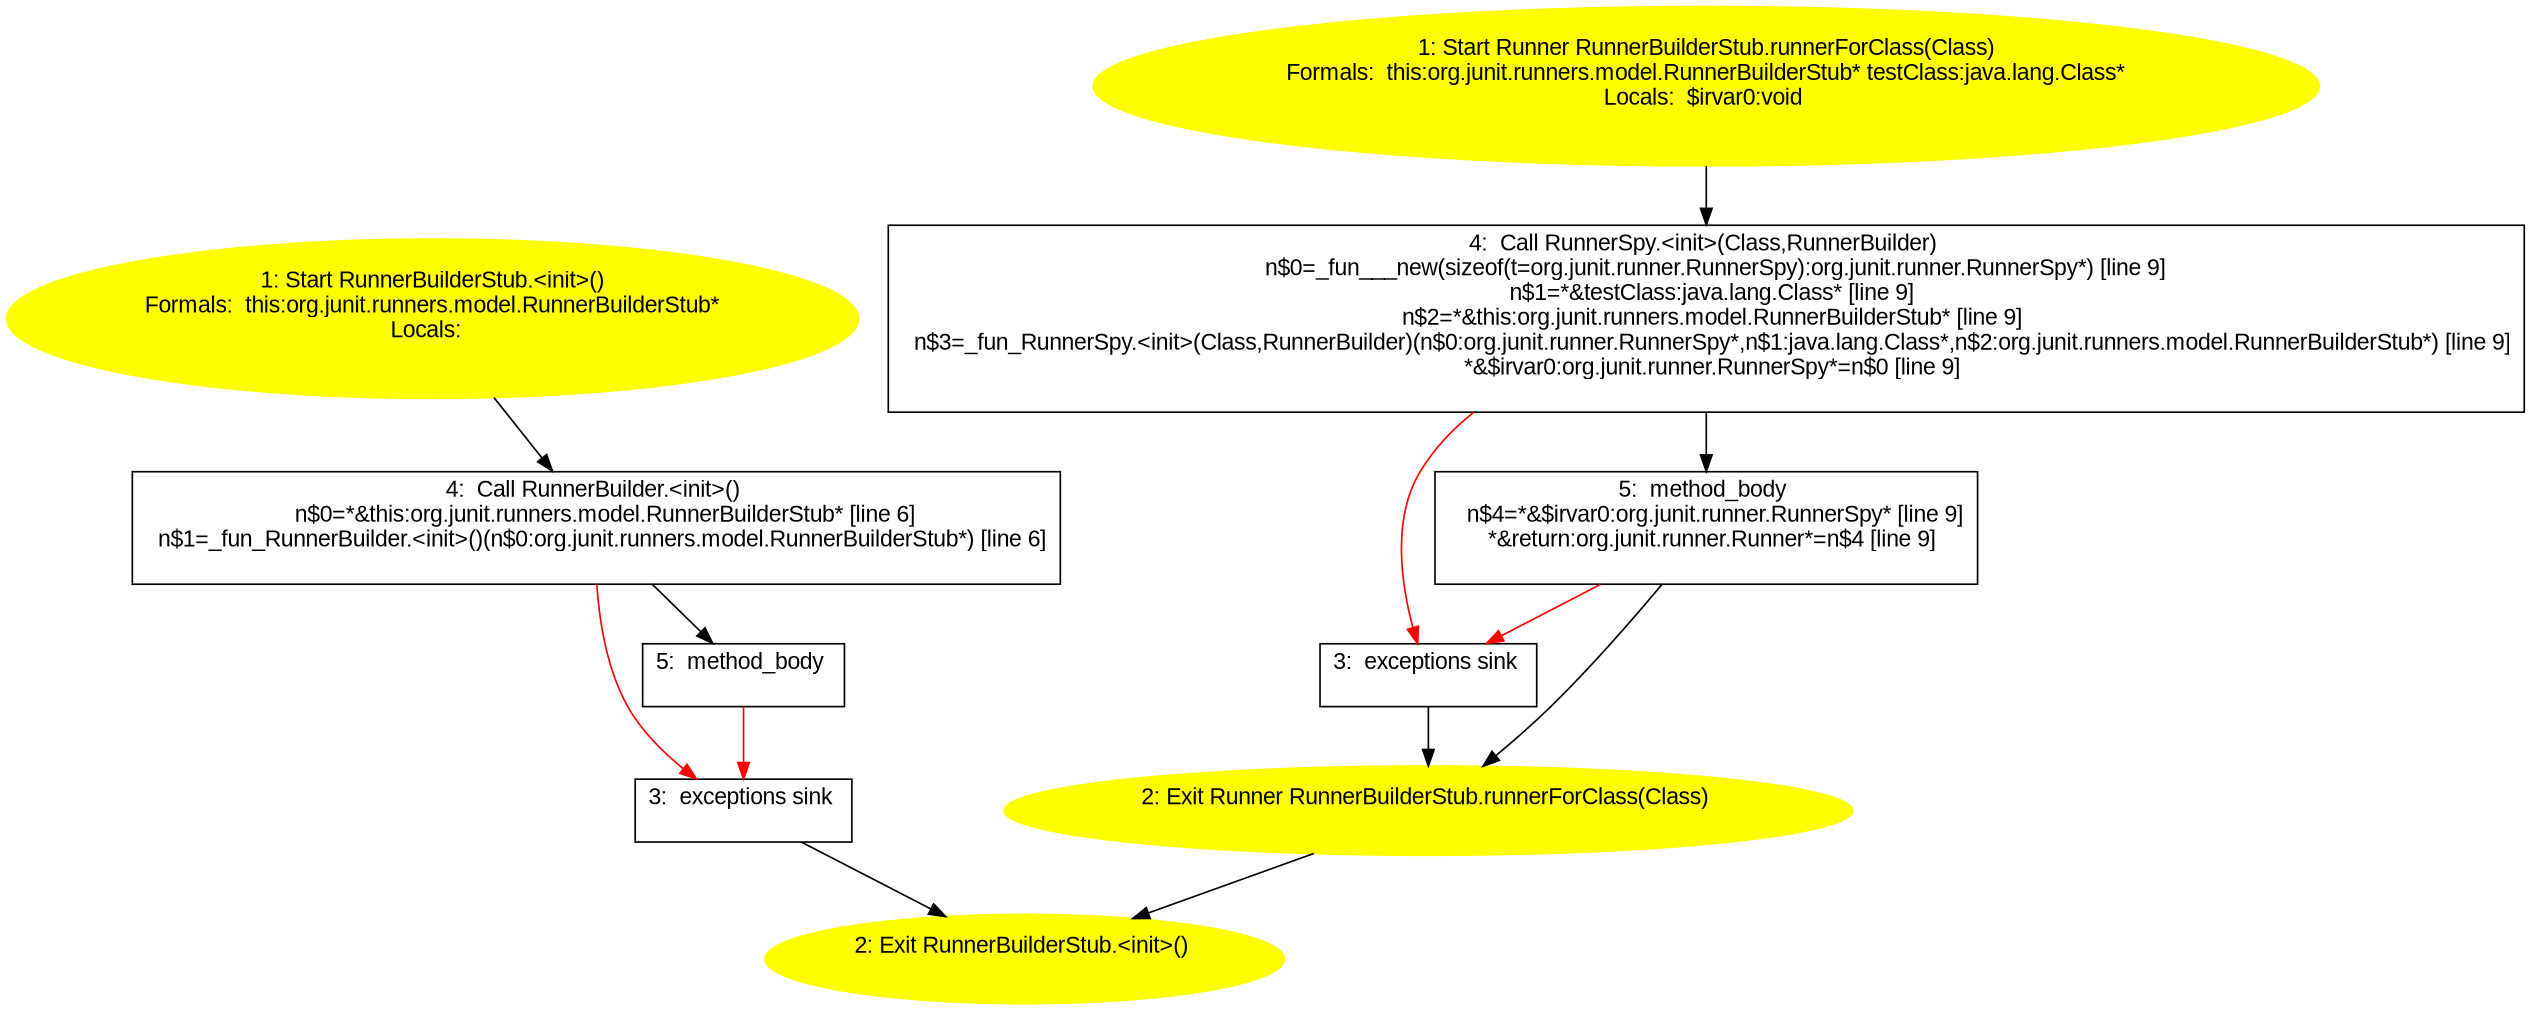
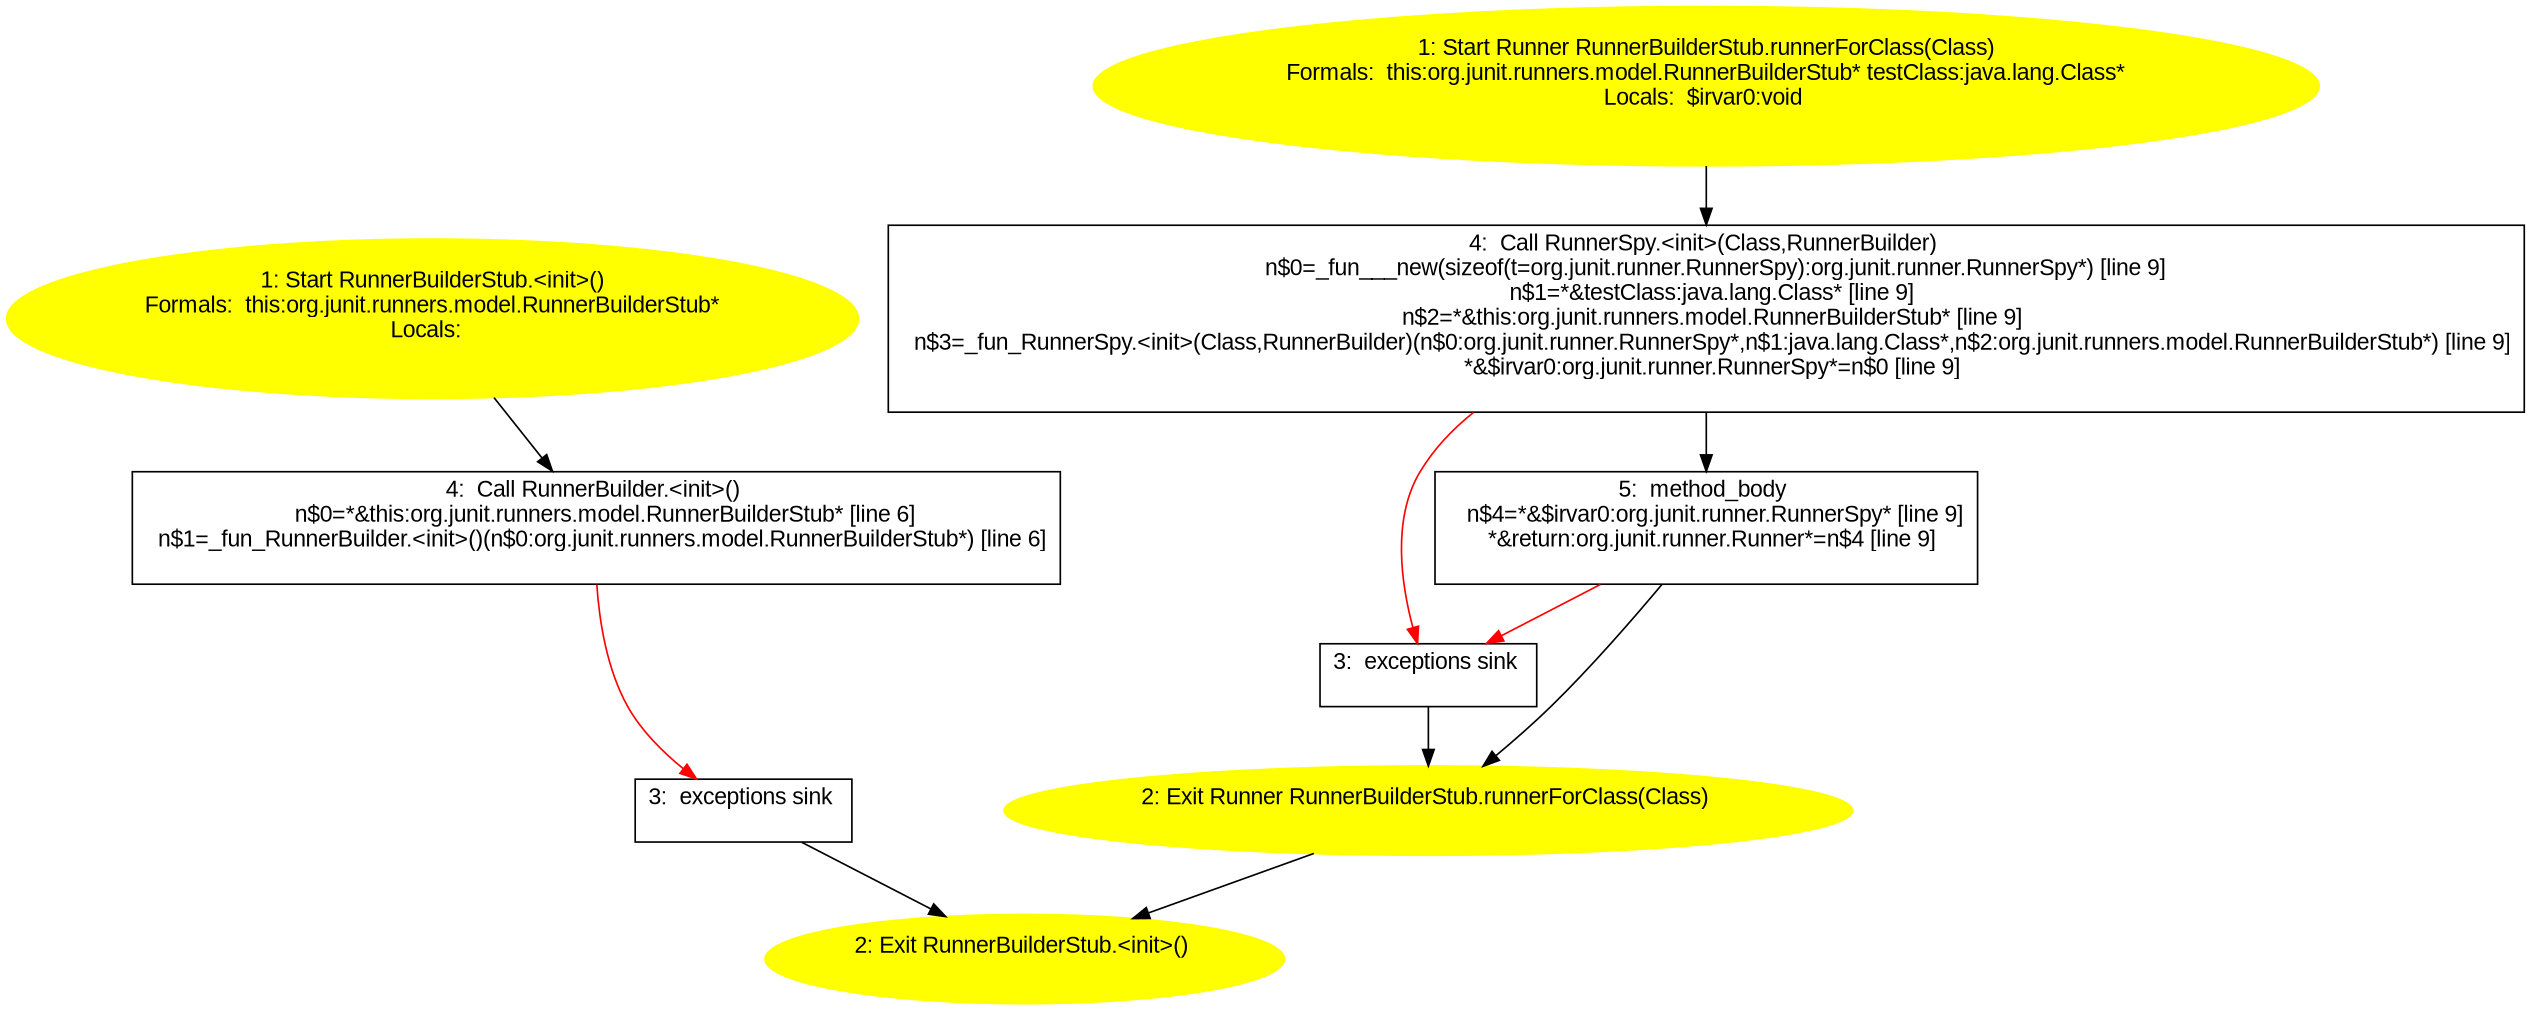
node "5:  method_body": removed
